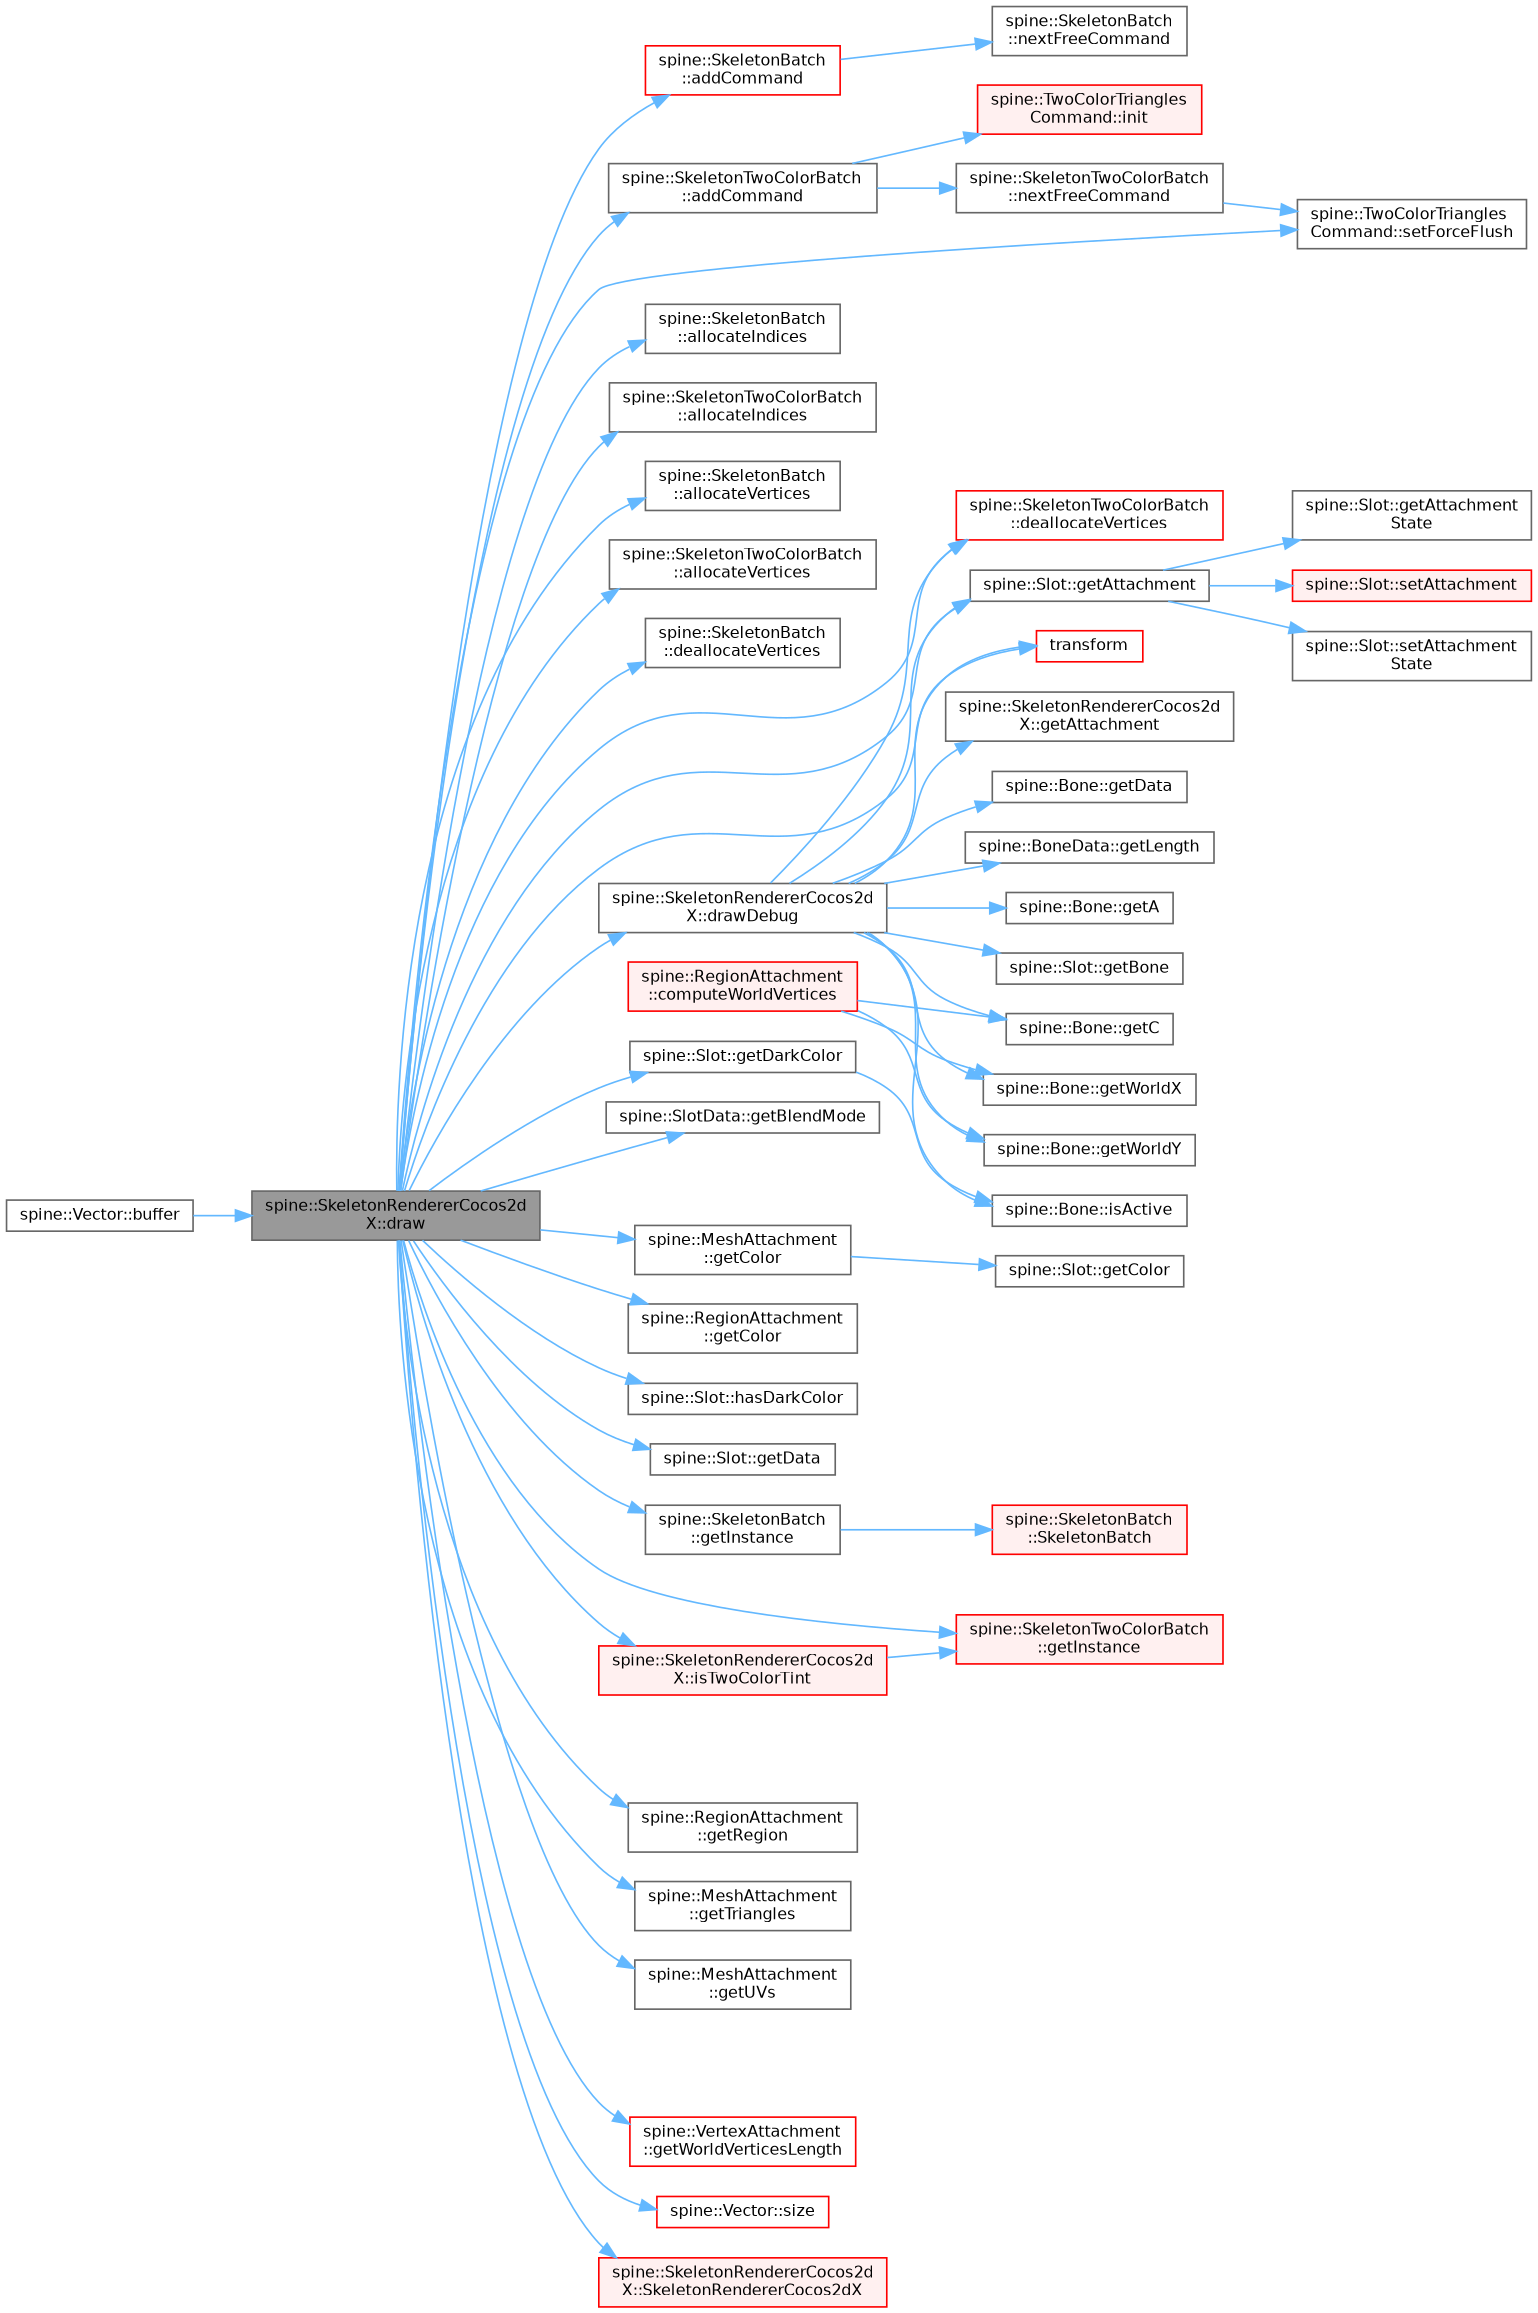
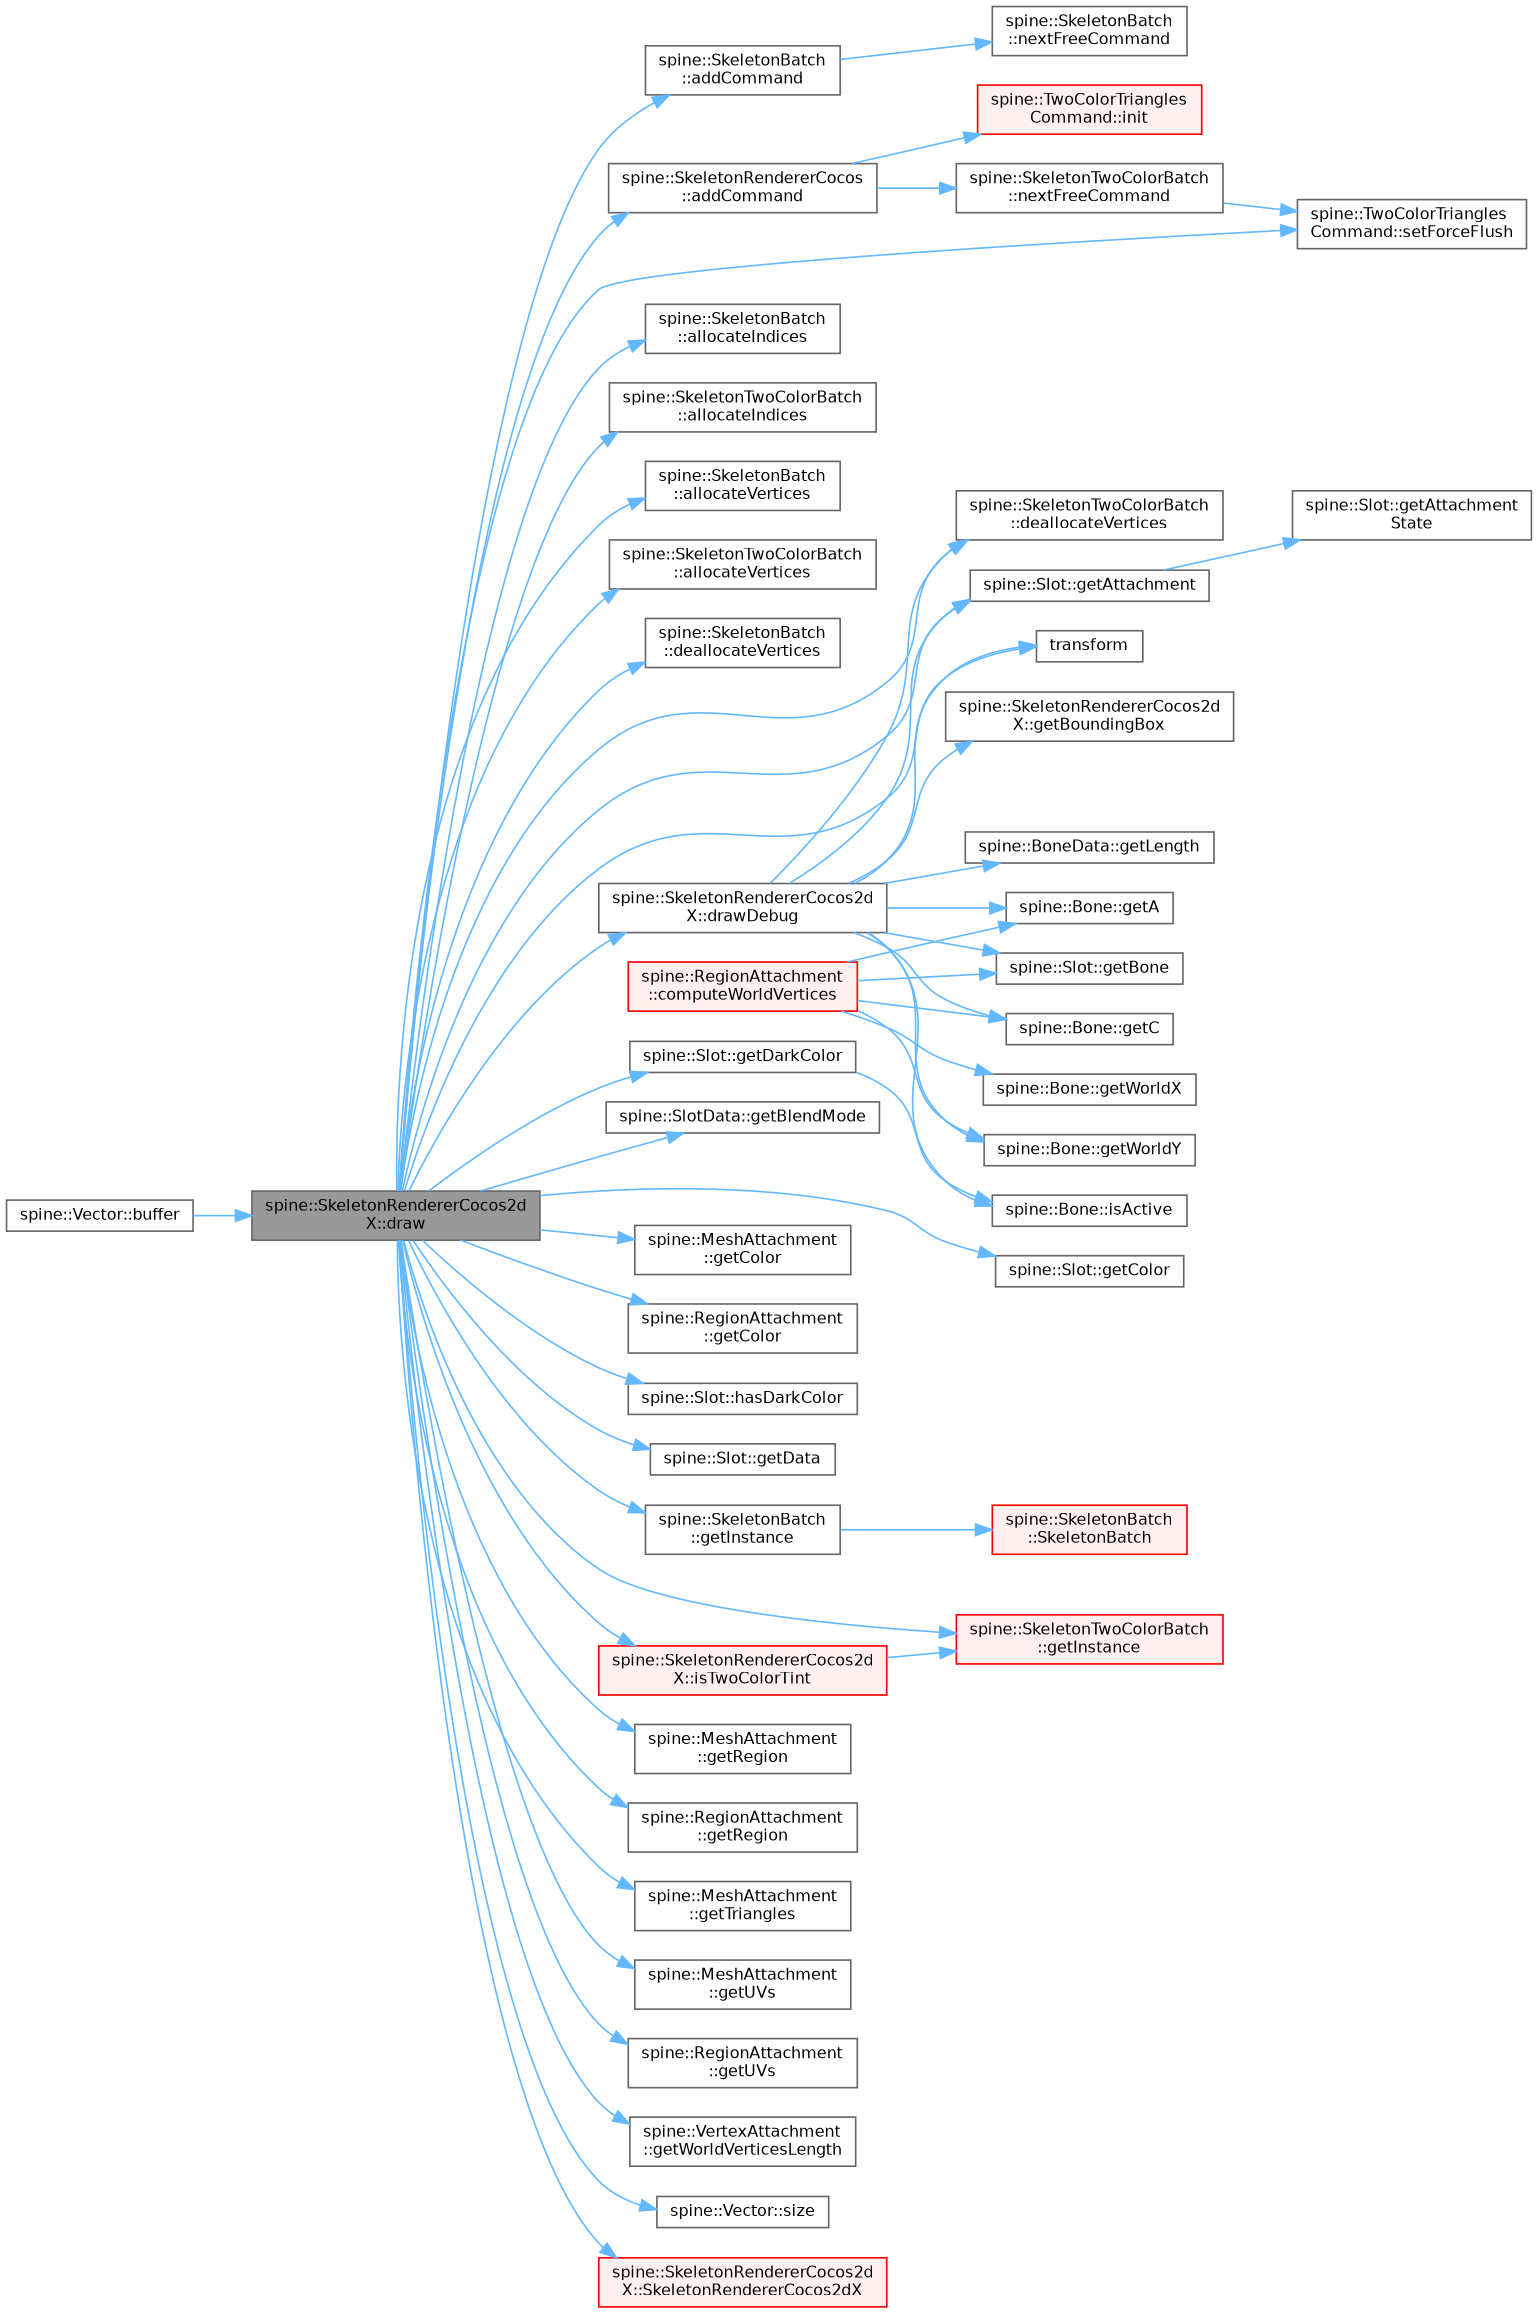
node "spine::SkeletonBatch ::addCommand": color red -> grey40
node "spine::SkeletonTwoColorBatch ::addCommand": label "spine::SkeletonTwoColorBatch ::addCommand" -> "spine::SkeletonRendererCocos ::addCommand"
node "spine::SkeletonTwoColorBatch ::deallocateVertices": color red -> grey40
node "spine::Slot::setAttachment": removed
node "transform": color red -> grey40
node "spine::Slot::setAttachment State": removed
node "spine::SkeletonRendererCocos2d X::getAttachment": label "spine::SkeletonRendererCocos2d X::getAttachment" -> "spine::SkeletonRendererCocos2d X::getBoundingBox"
node "spine::Bone::getData": removed
edge "spine::RegionAttachment ::computeWorldVertices" -> "spine::Bone::getA": added
edge "spine::RegionAttachment ::computeWorldVertices" -> "spine::Slot::getBone": added
edge "spine::SkeletonRendererCocos2d X::drawDebug" -> "spine::Bone::getWorldX": removed
edge "spine::MeshAttachment ::getColor" -> "spine::Slot::getColor": now "spine::SkeletonRendererCocos2d X::draw" -> "spine::Slot::getColor"
node "spine::MeshAttachment ::getRegion": added
node "spine::RegionAttachment ::getUVs": added
node "spine::VertexAttachment ::getWorldVerticesLength": color red -> grey40
node "spine::Vector::size": color red -> grey40
